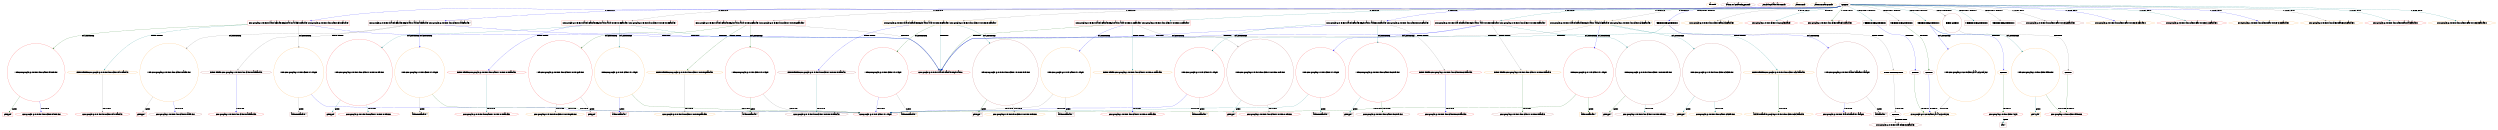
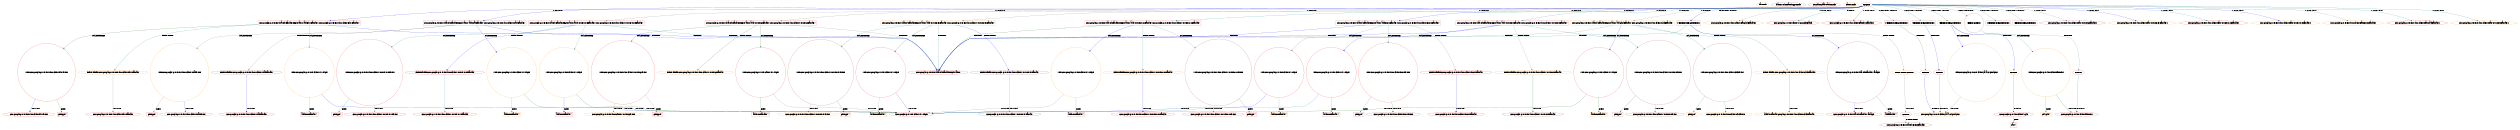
node "patternInstancesInfo": removed
node "core.google.gwt.event.dom.client.HasMouseMoveHandlers": label "core.google.gwt.event.dom.client.HasMouseMoveHandlers" -> "com.google.gwt.event.dom.client.HasMouseMoveHandlers"
node "com.google.gwt.event.dom.client.MouseUpHandler": removed
